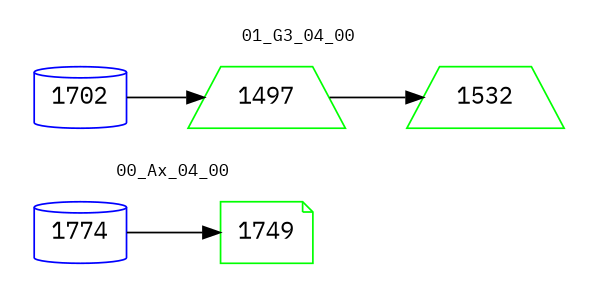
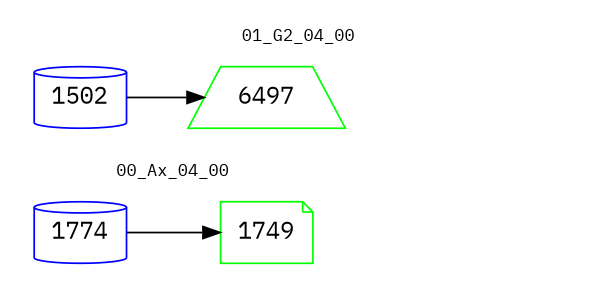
cluster "01_G3_04_00": label "01_G3_04_00" -> "01_G2_04_00"
node "1702": label "1702" -> "1502"
node "1497": label "1497" -> "6497"
node "1532": removed
